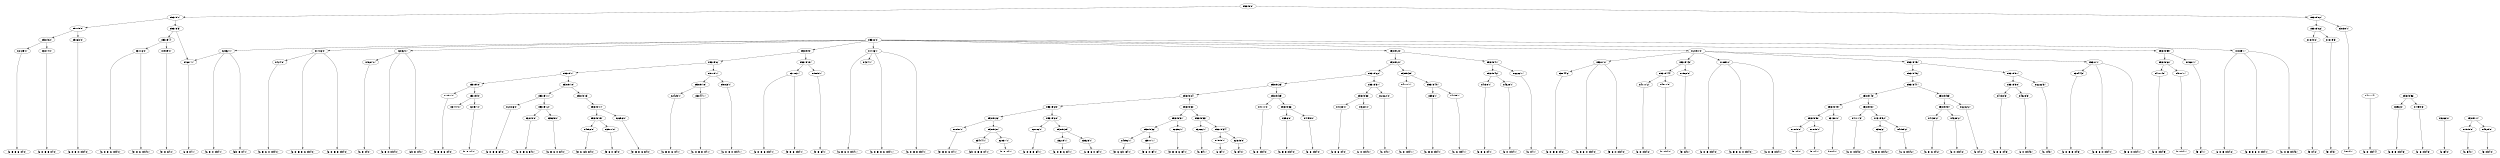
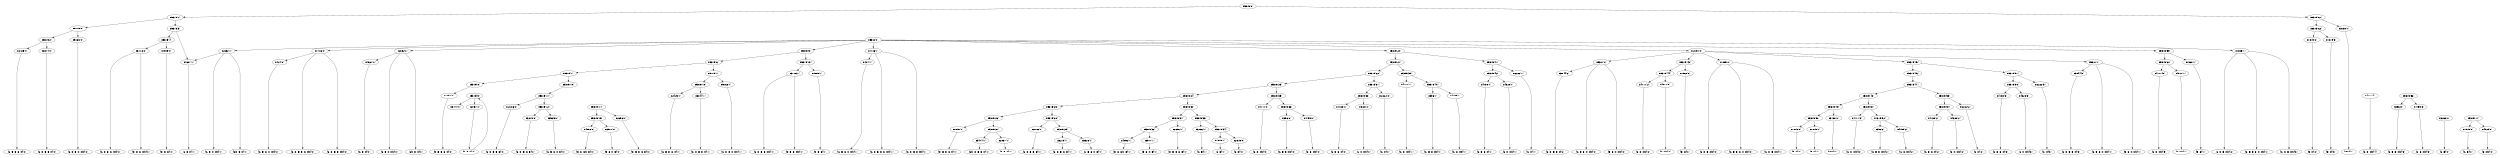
edge "L5315(8)" -> "L5315(9)": now "[D  F  A](0)" -> "L5315(9)"
node "L5315(13)": removed
edge "L1706(1)" -> "[C  E  G  A  Ais](1)": now "L424(1)" -> "[C  E  G  A  Ais](1)"
edge "L5315(30)" -> "L5315(24)": reversed
